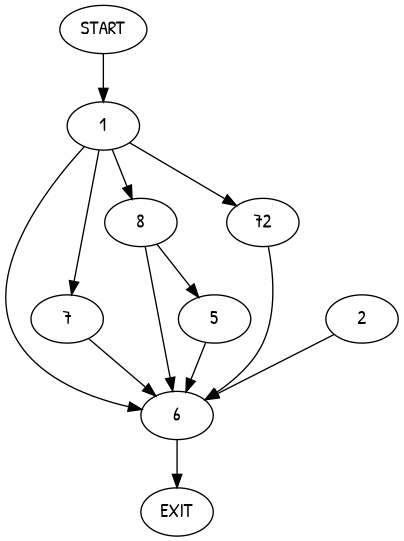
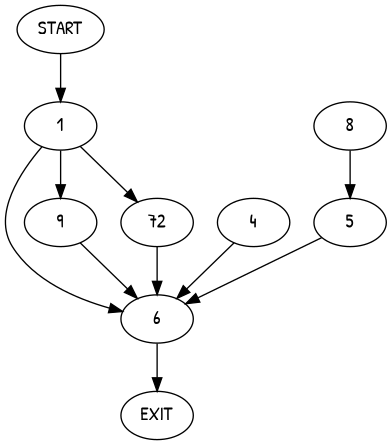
edge "1" -> "8": removed
edge "8" -> "6": removed
node "7": label "7" -> "9"
node "2": label "2" -> "4"
